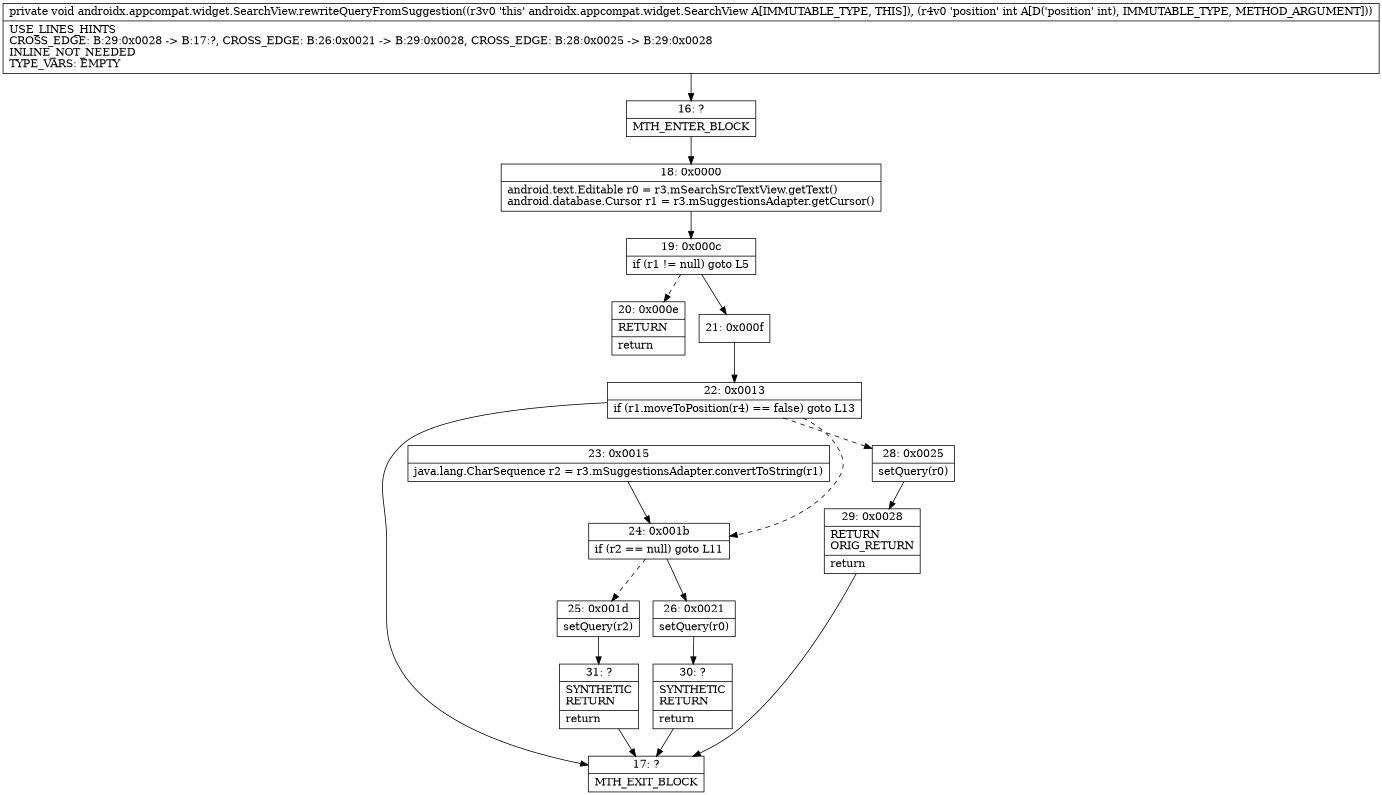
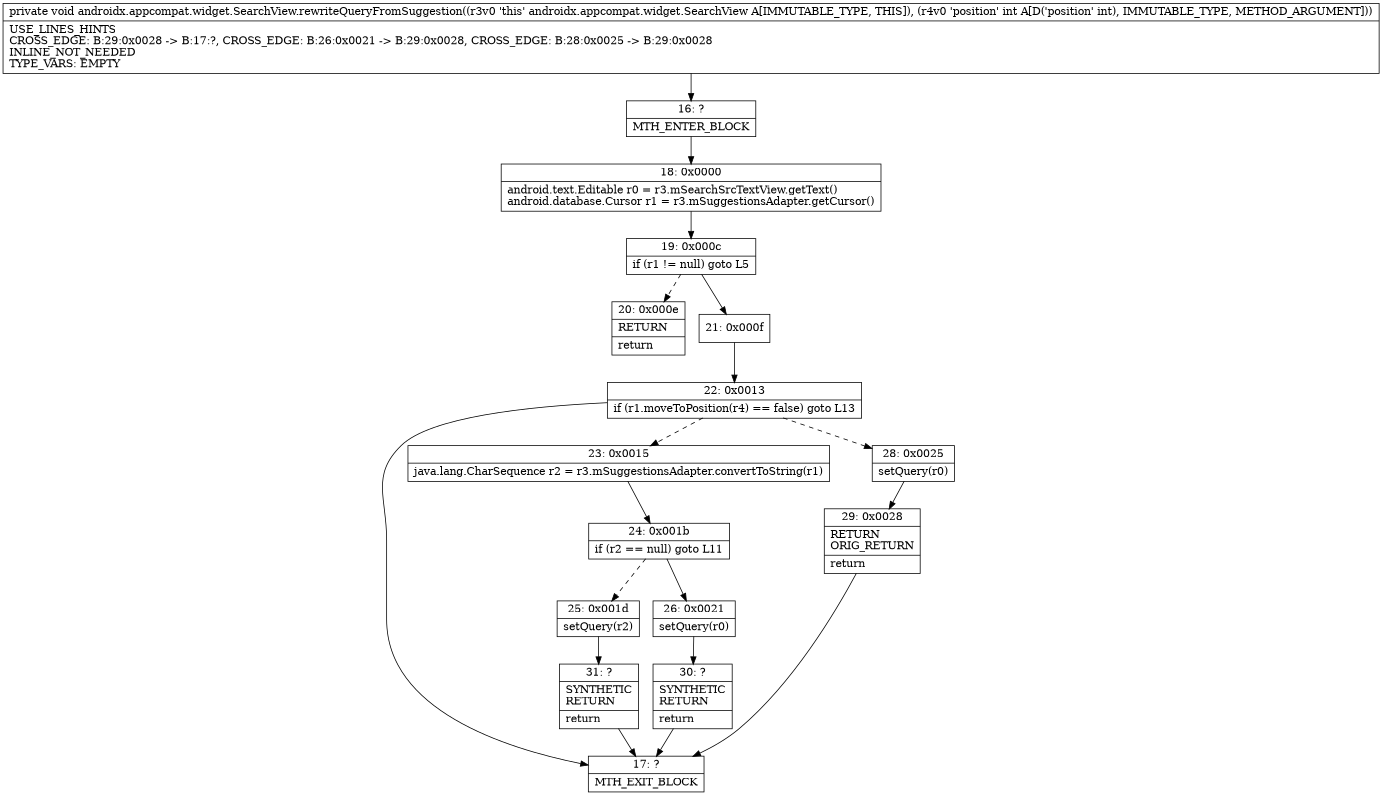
edge "22: 0x0013" -> "24: 0x001b": now "22: 0x0013" -> "23: 0x0015"
